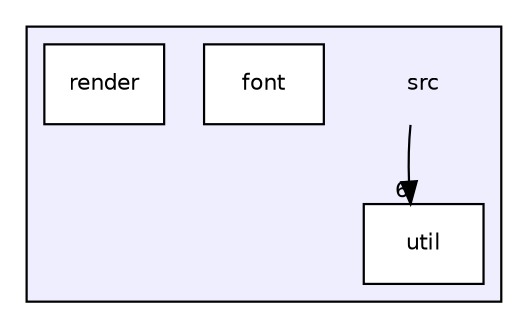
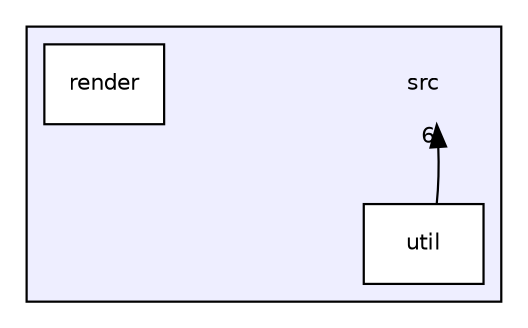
node "font": removed
edge "src" -> "util": reversed
